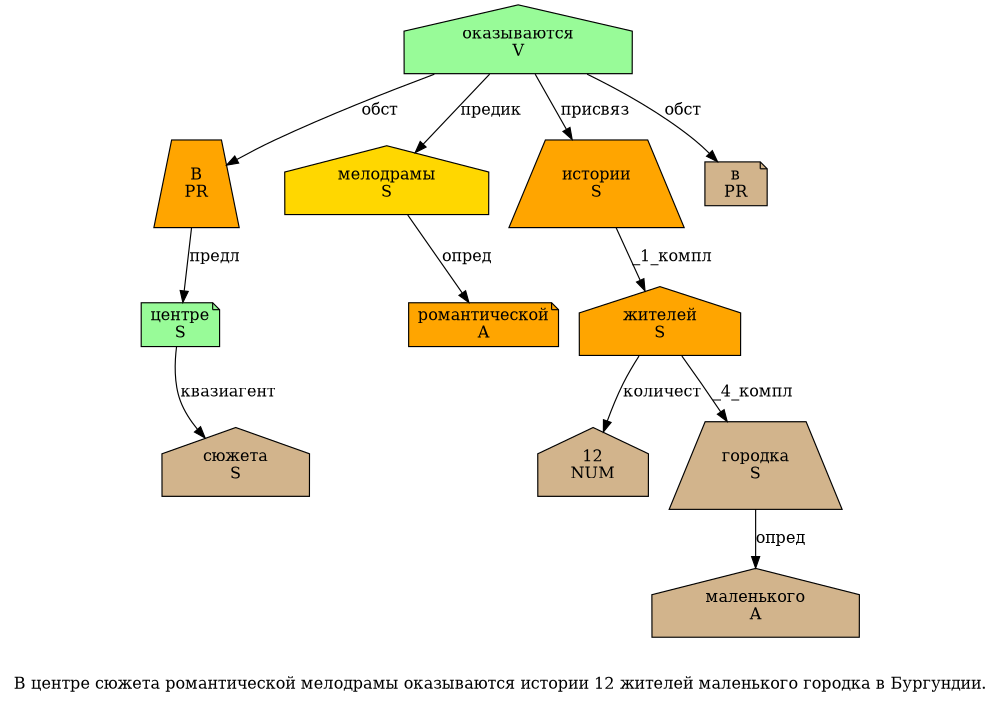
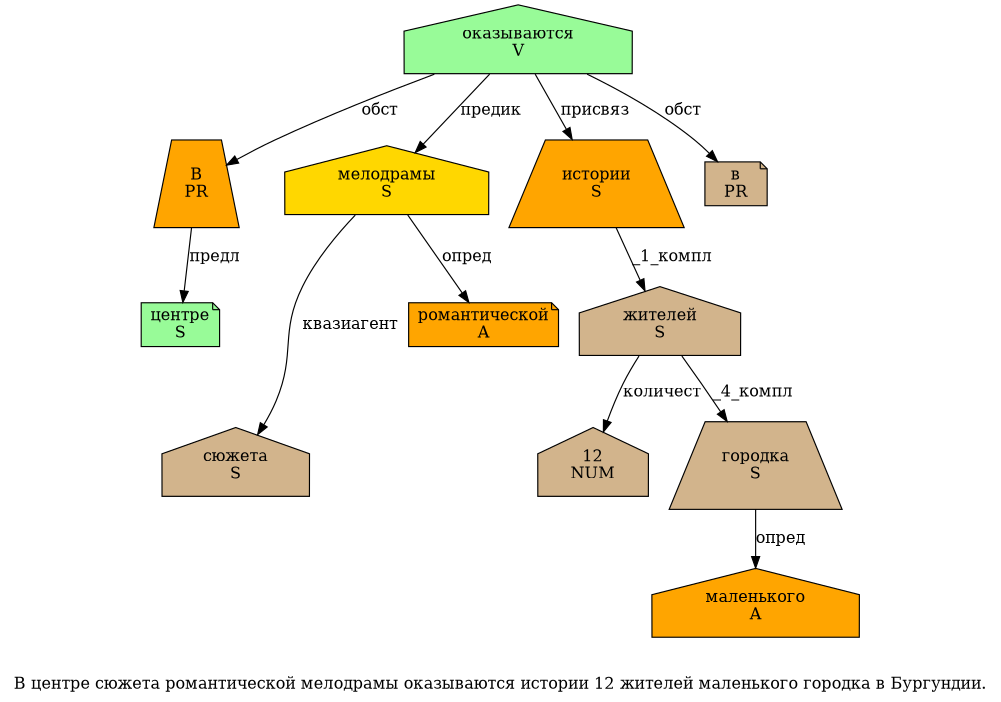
node "жителей S": fillcolor orange -> tan
edge "центре S" -> "сюжета S": now "мелодрамы S" -> "сюжета S"
node "маленького A": fillcolor tan -> orange
